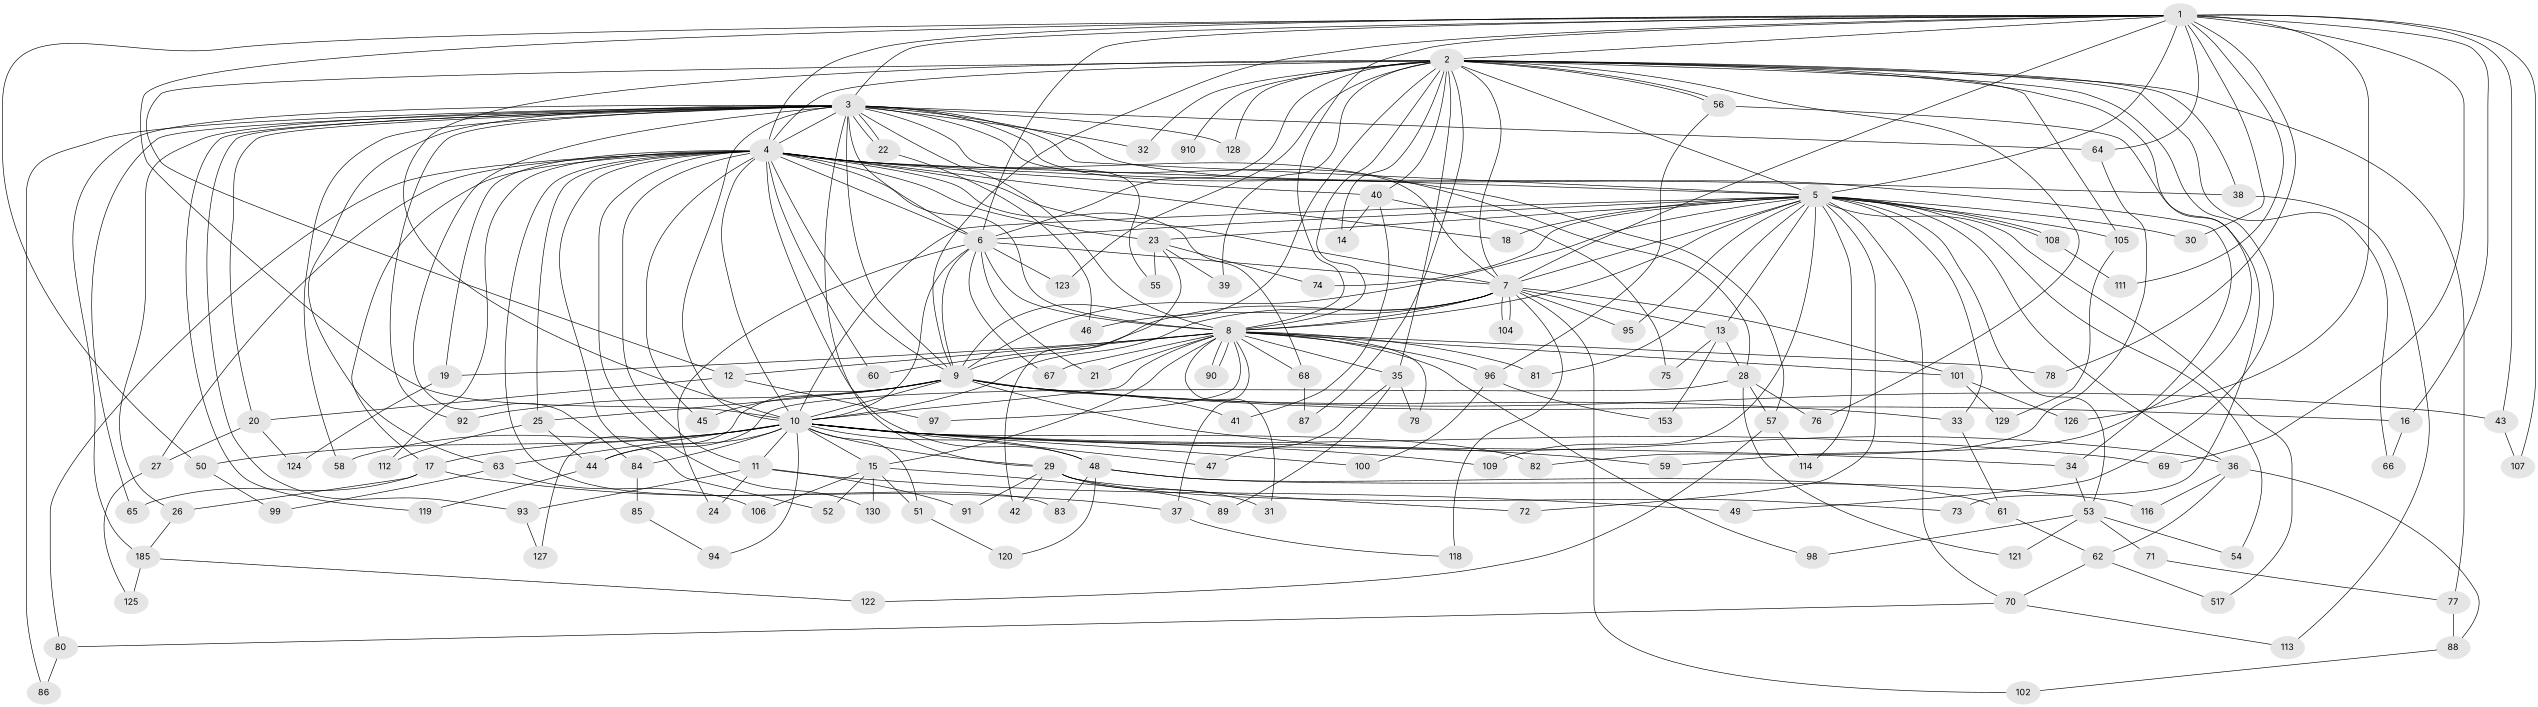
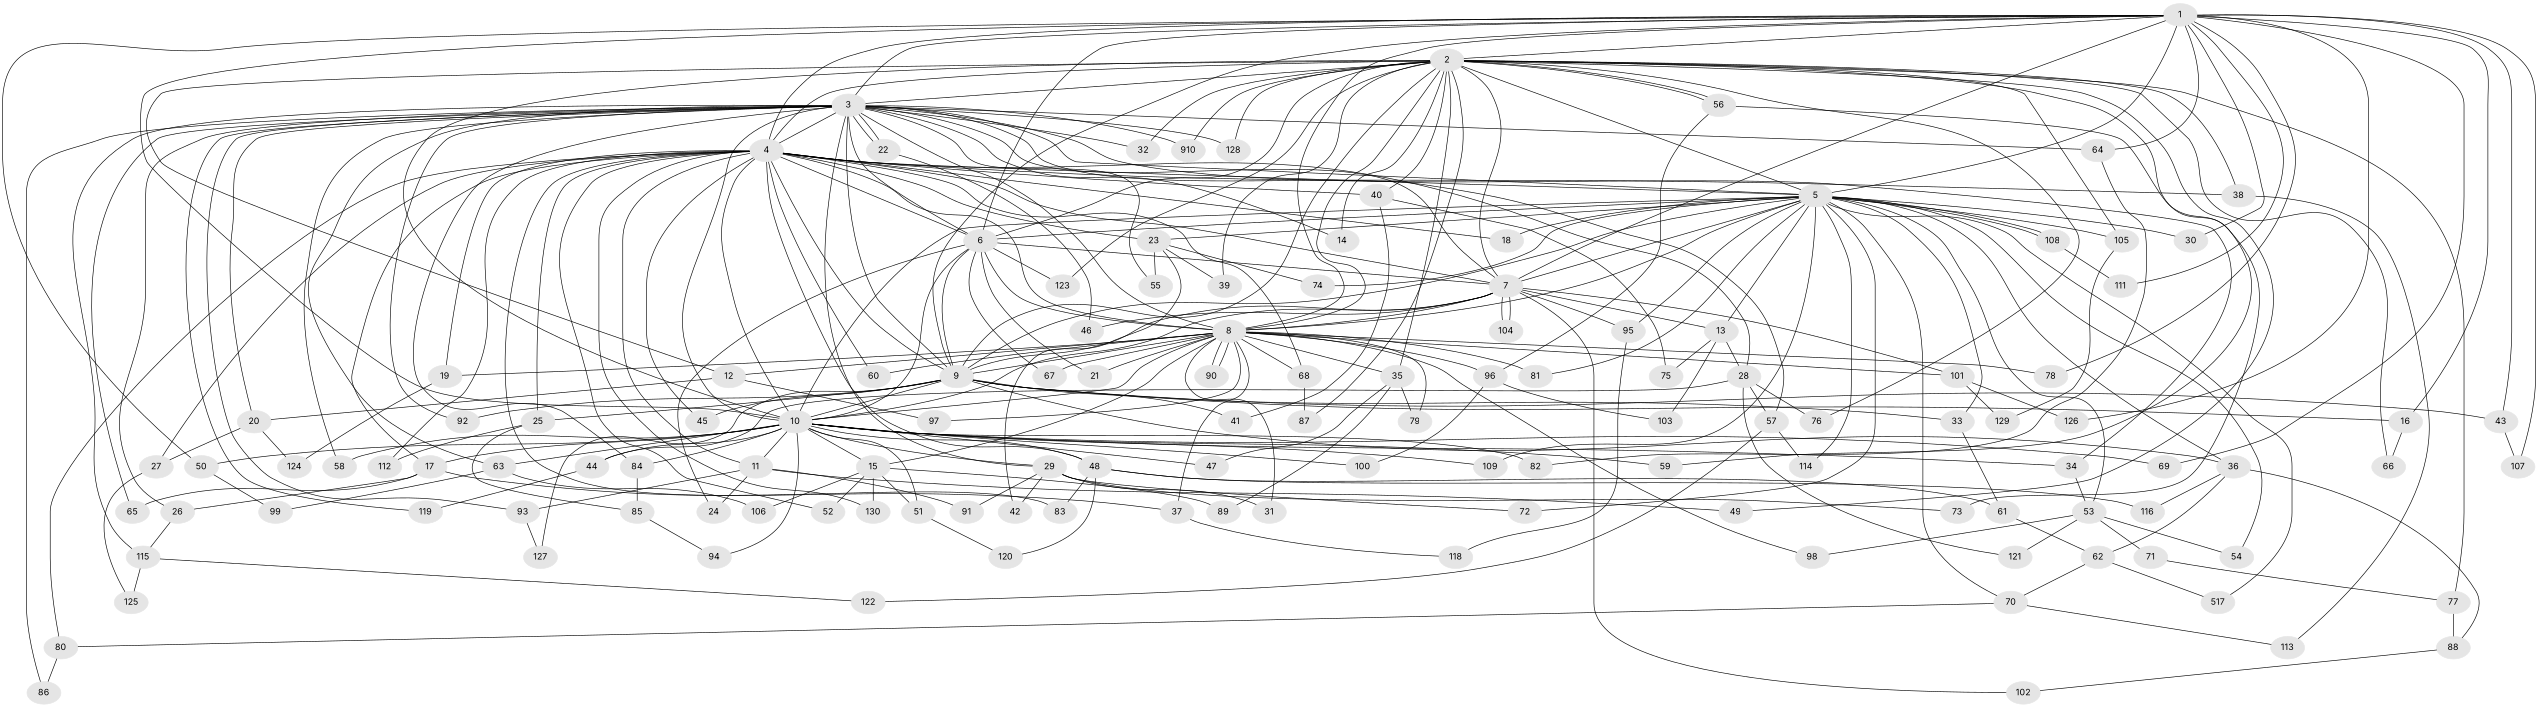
edge "2" -- "3": added
edge "3" -- "910": added
edge "40" -- "14": now "3" -- "14"
edge "8" -- "9": added
edge "7" -- "118": now "95" -- "118"
node "153": label "153" -> "103"
edge "25" -- "44": now "25" -- "85"
node "185": label "185" -> "115"
